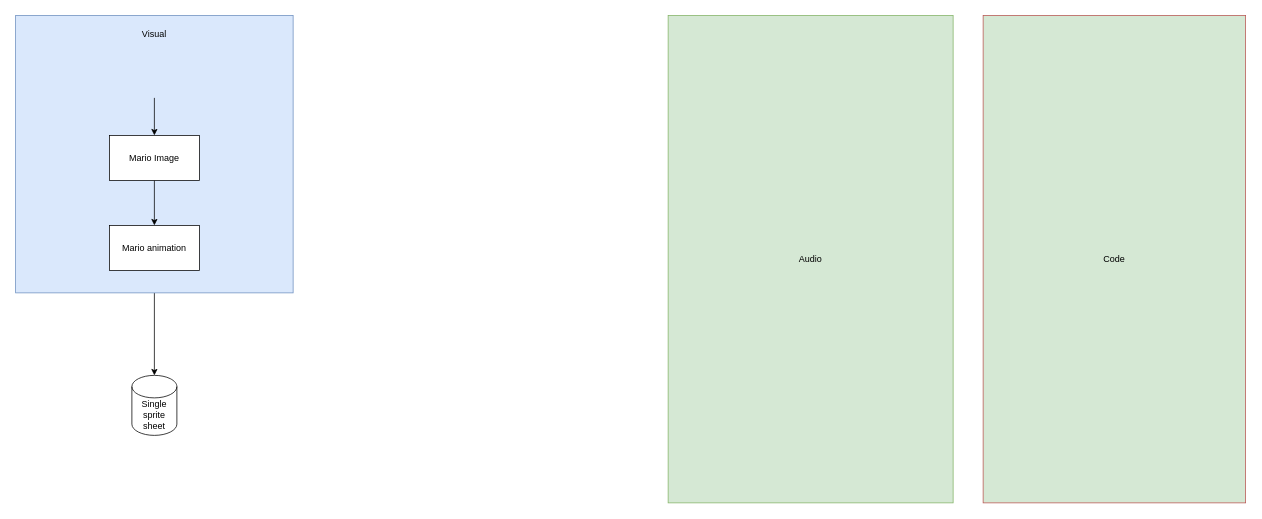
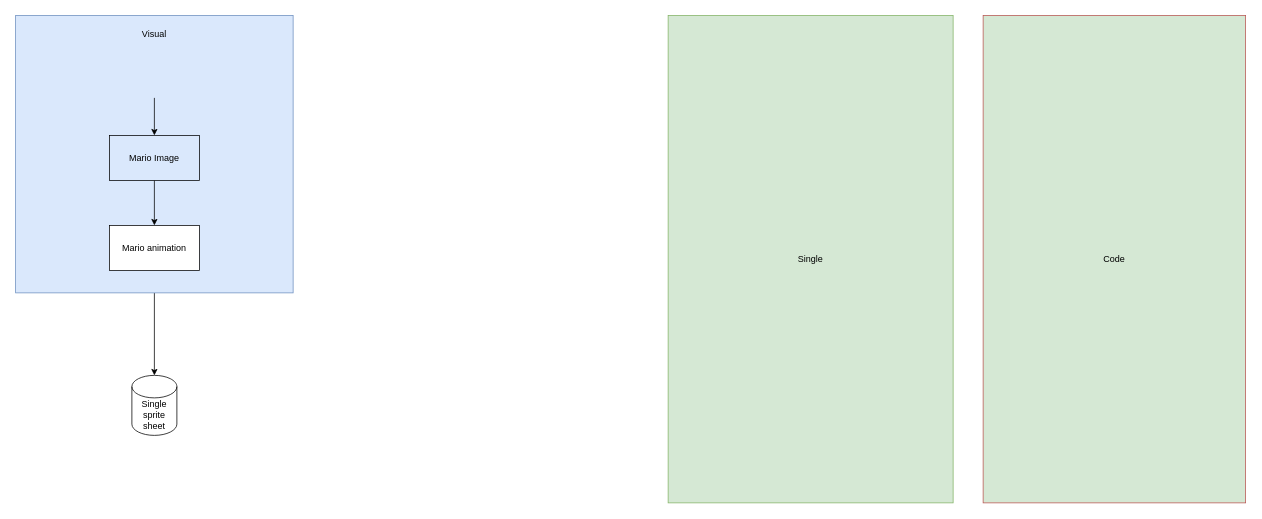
node "Mario Image": fillcolor #ffffff -> #dae8fc
node "Audio": label "Audio" -> "Single"
